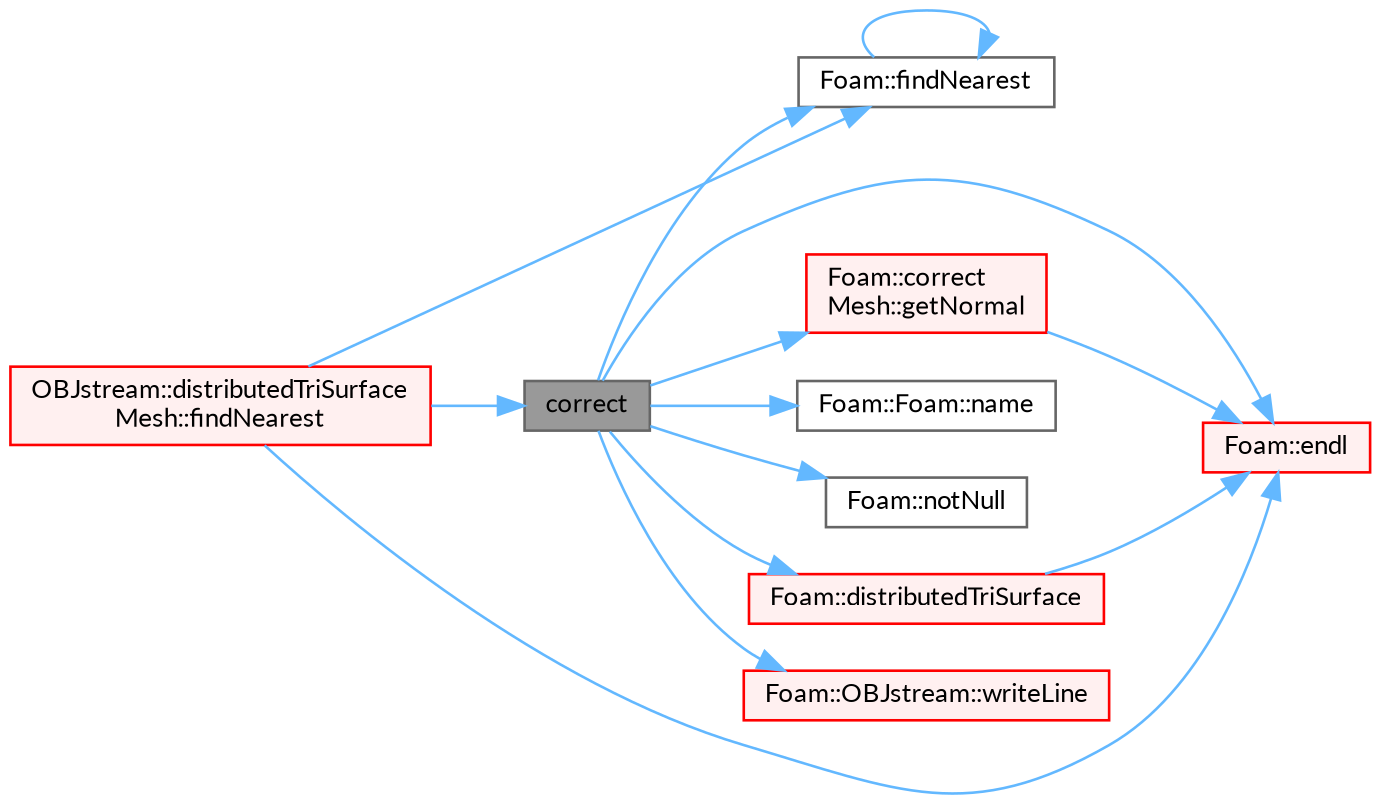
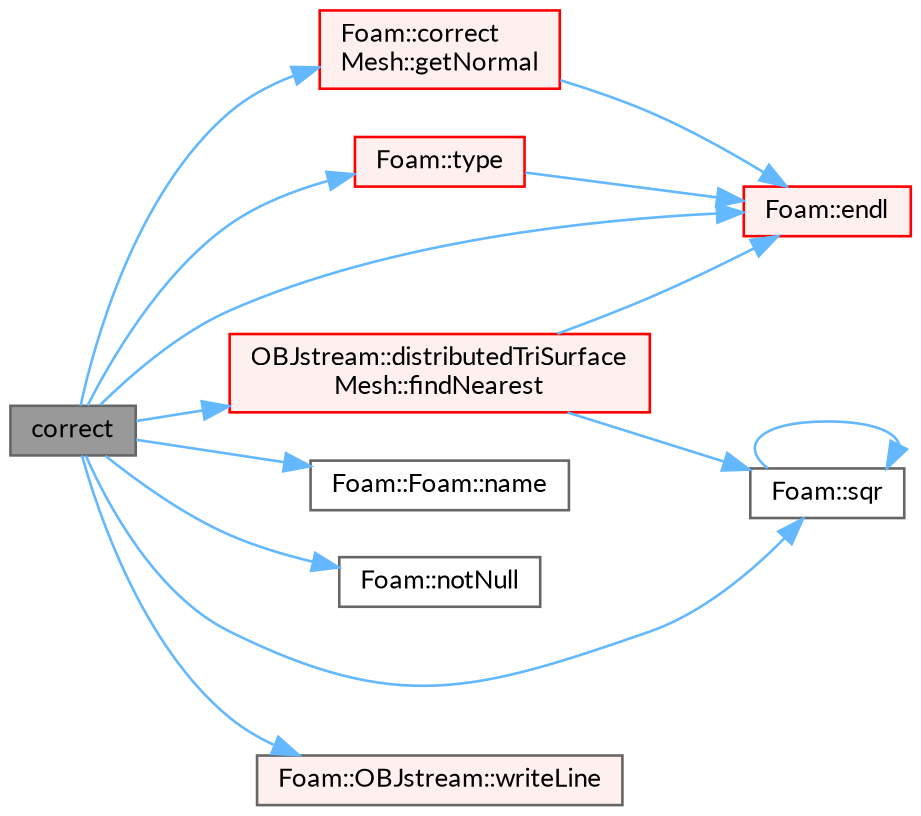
node "Foam::findNearest": label "Foam::findNearest" -> "Foam::sqr"
edge "OBJstream::distributedTriSurface Mesh::findNearest" -> "correct": reversed
node "Foam::distributedTriSurface": label "Foam::distributedTriSurface" -> "Foam::type"
node "Foam::OBJstream::writeLine": color red -> grey40
